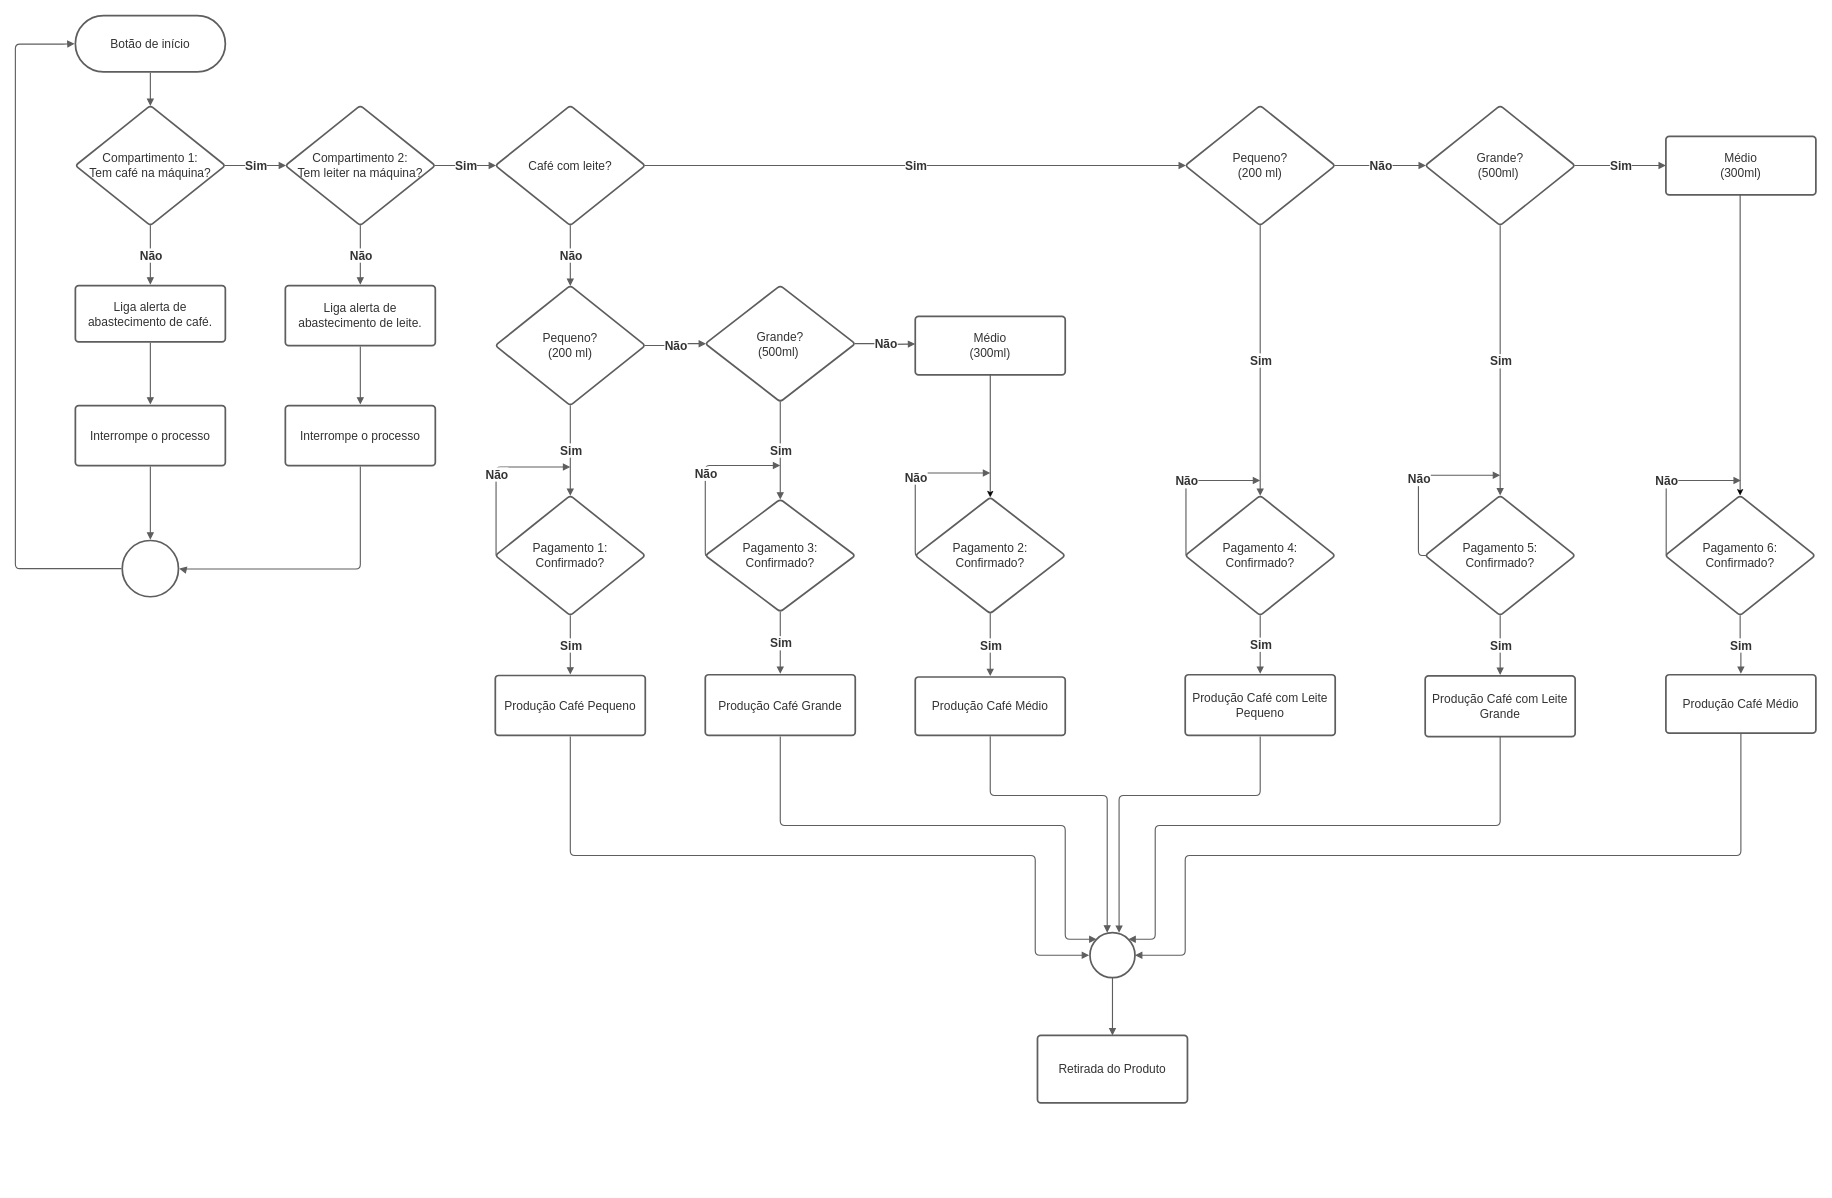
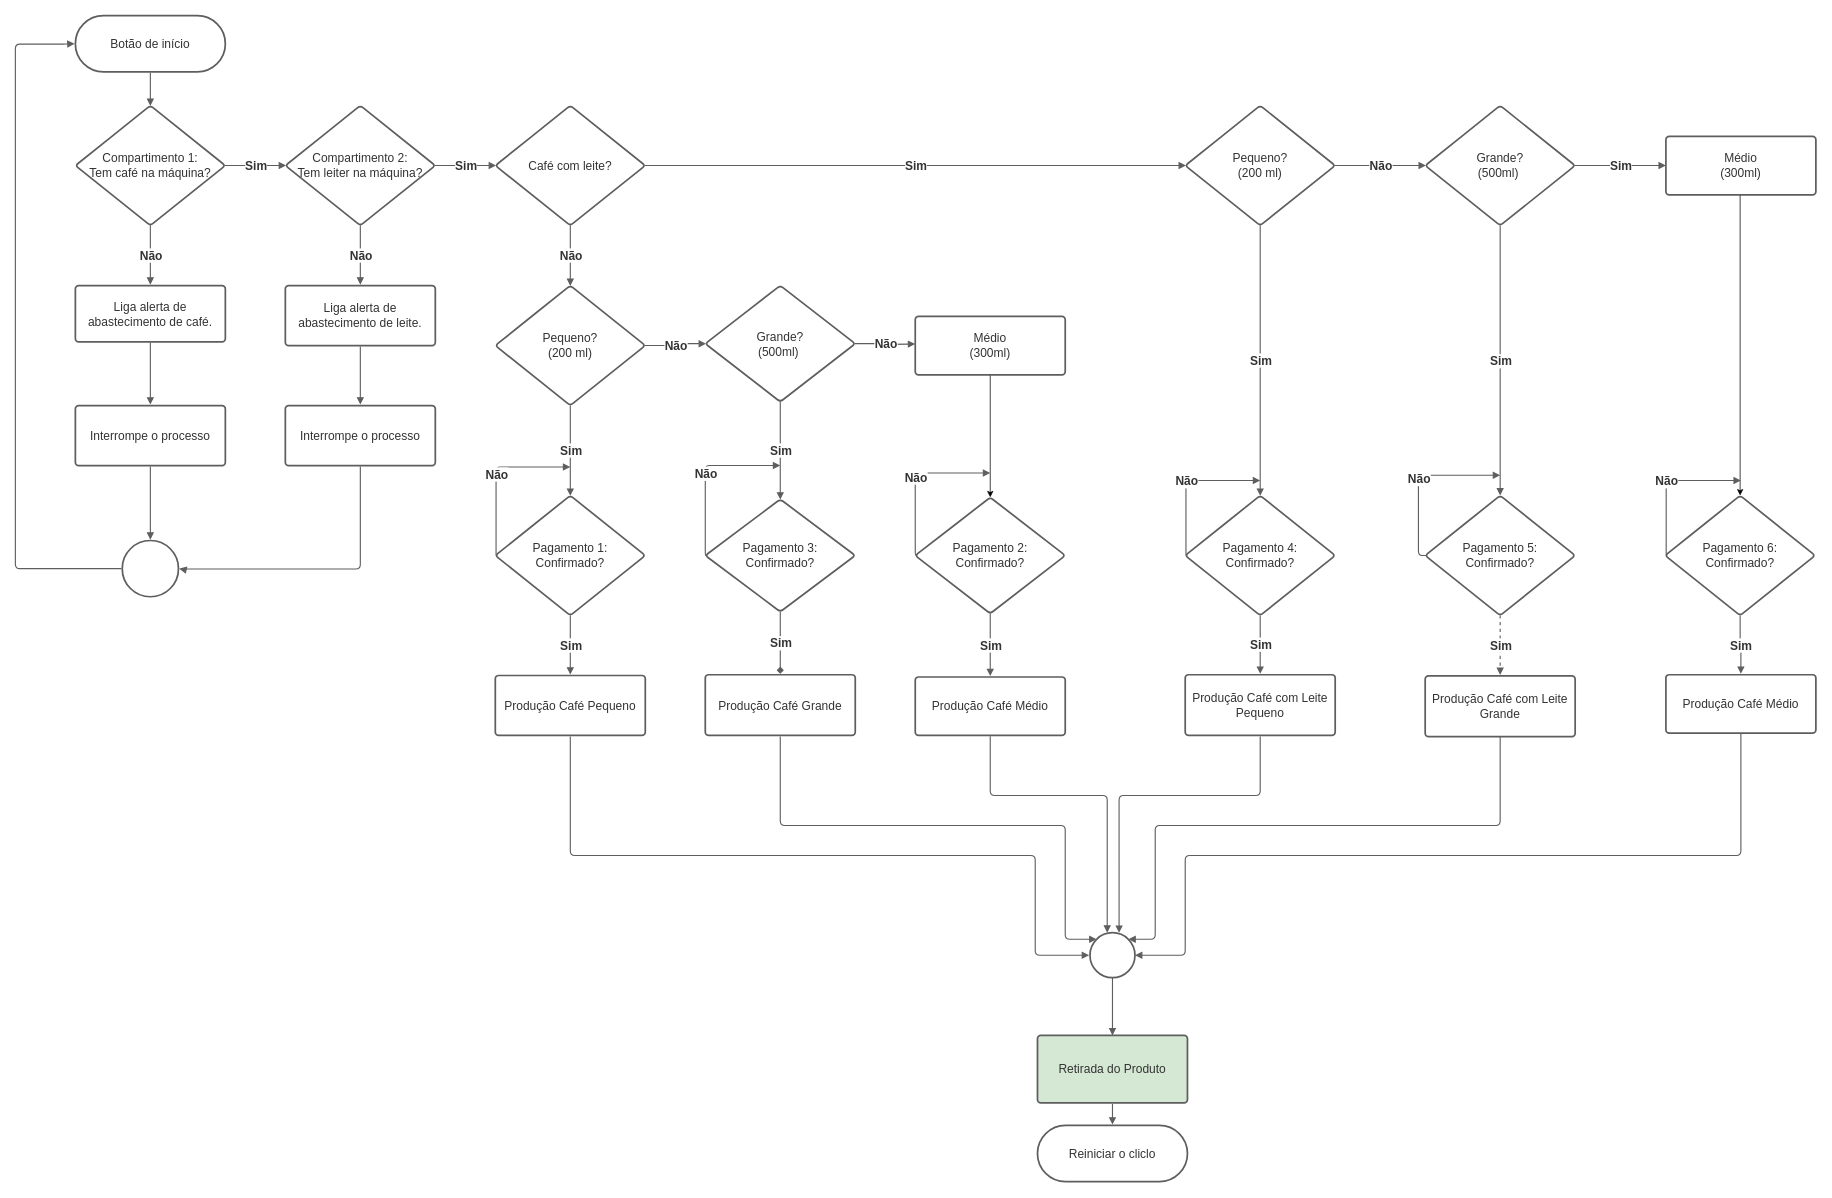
edge "Pagamento 5: Confirmado?" -> "Produção Café com Leite Grande": style solid -> dashed
edge "Pagamento 3: Confirmado?" -> "Produção Café Grande": arrowhead block -> diamond
node "Retirada do Produto": fillcolor #ffffff -> #d5e8d4
edge "Retirada do Produto" -> "Reiniciar o cliclo": added
node "Reiniciar o cliclo": added
